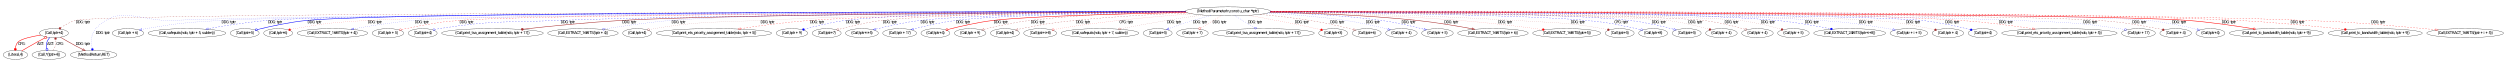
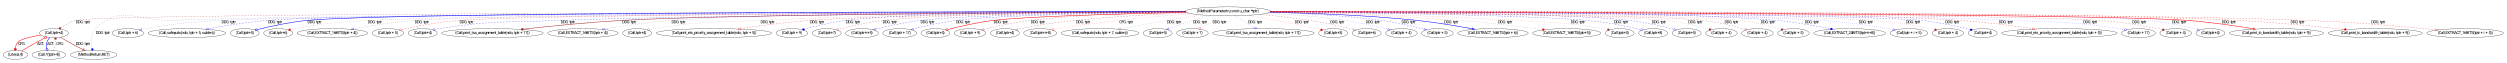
edge "(MethodParameterIn,const u_char *tptr)" -> "(Call,EXTRACT_16BITS(tptr + 6))": color brown -> blue
edge "(MethodParameterIn,const u_char *tptr)" -> "(Call,tptr+8)": label "CFG: tptr" -> "DDG: tptr"
